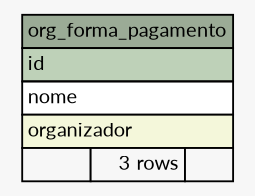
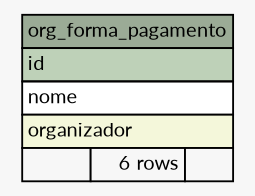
node "org_forma_pagamento": text "3 rows" -> "6 rows"
